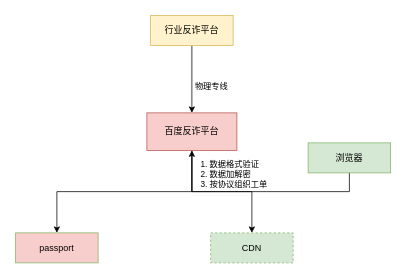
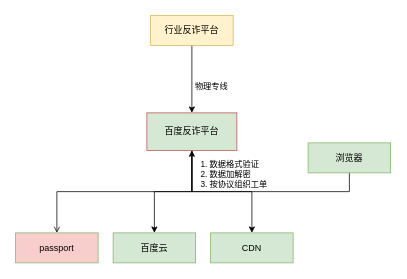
node "百度反诈平台": fillcolor #f8cecc -> #d5e8d4
edge "百度反诈平台" -> "百度云": added
edge "百度反诈平台" -- "passport": arrowhead classic -> open
node "百度云": added
node "CDN": style dashed -> solid
